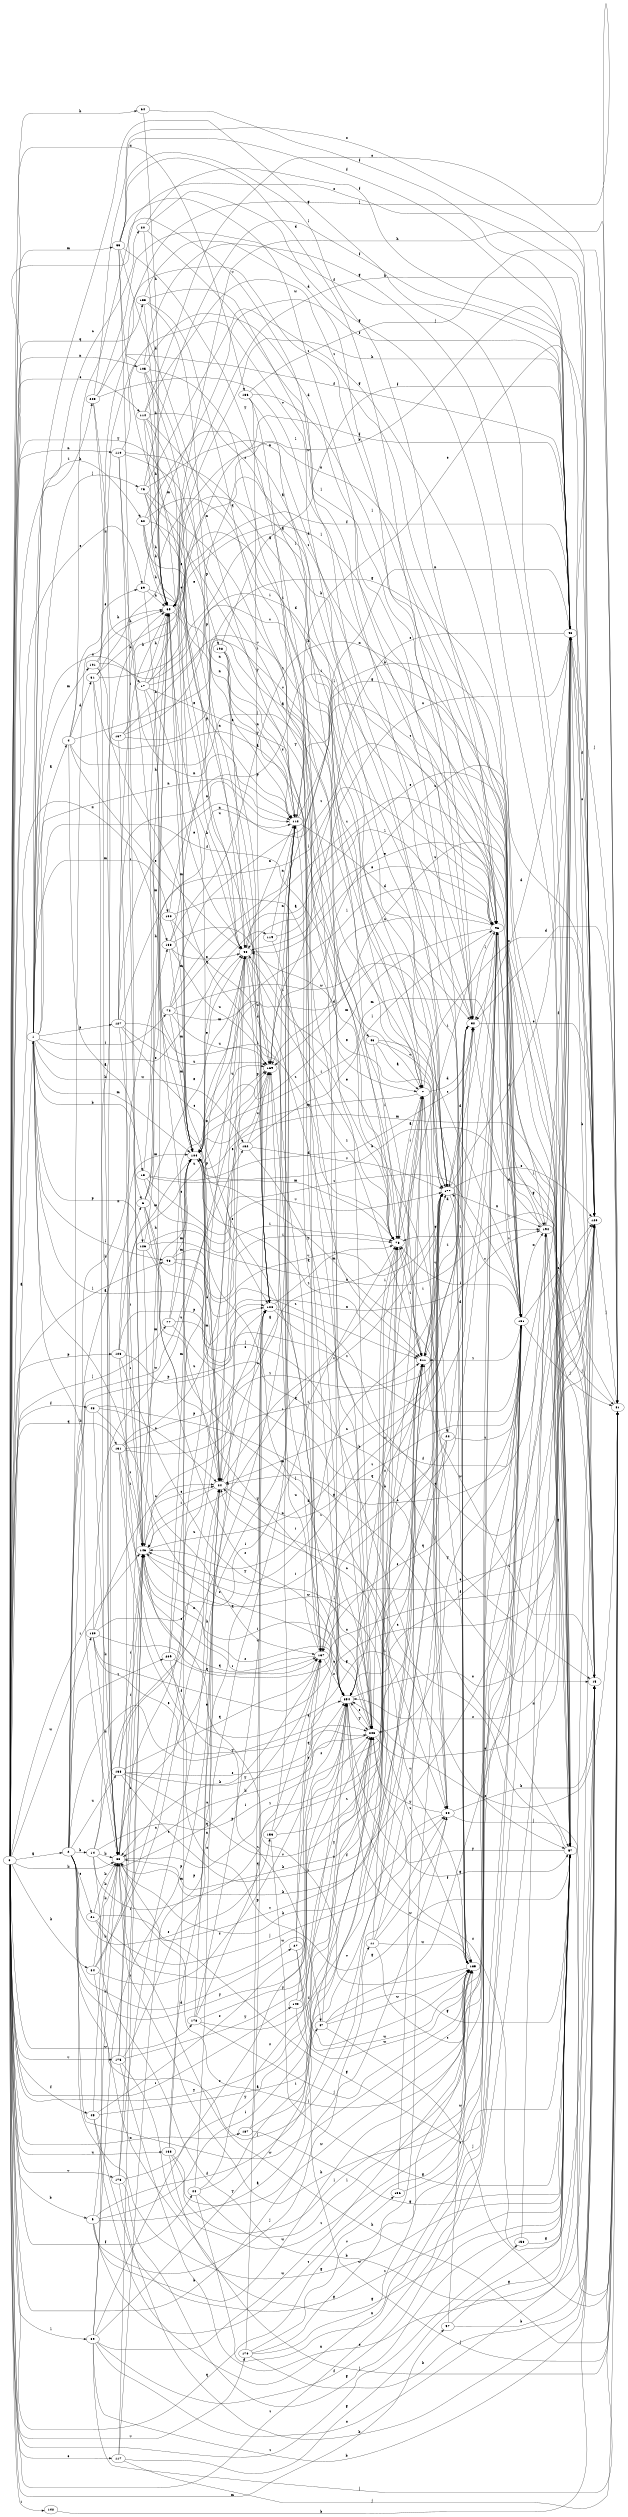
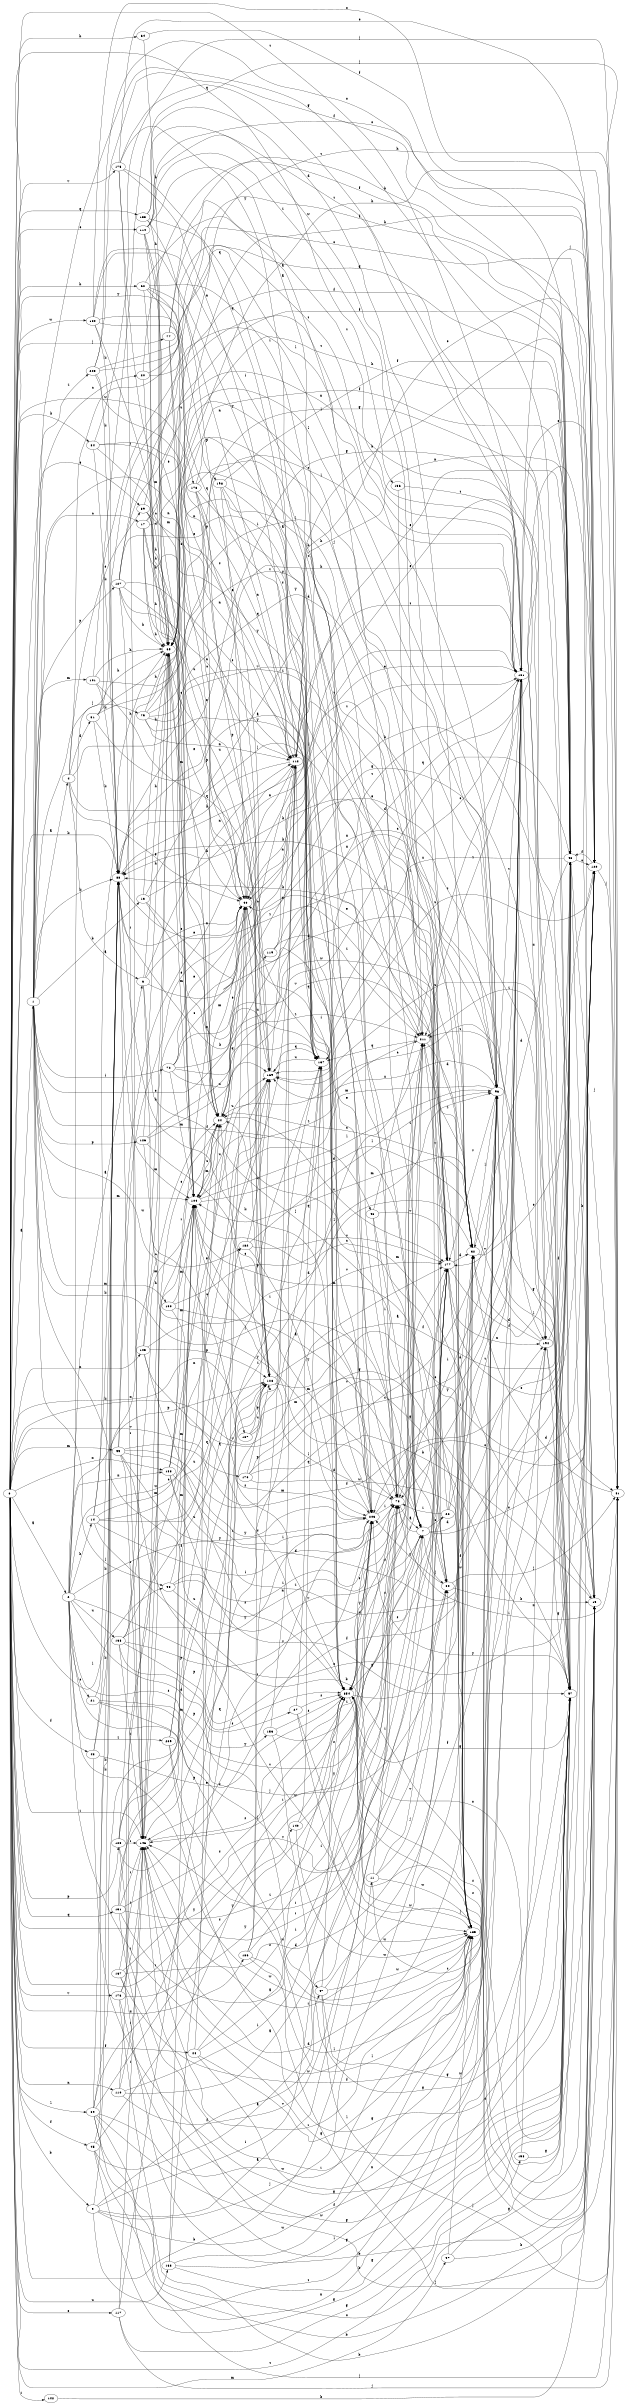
edge "175" -> "137": added, label "q"
